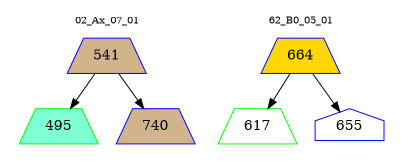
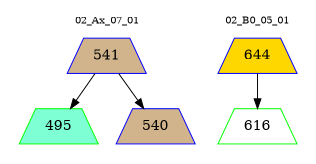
cluster "62_B0_05_01": label "62_B0_05_01" -> "02_B0_05_01"
node "664": label "664" -> "644"
node "740": label "740" -> "540"
node "617": label "617" -> "616"
node "655": removed
